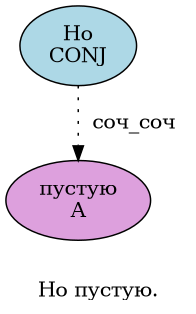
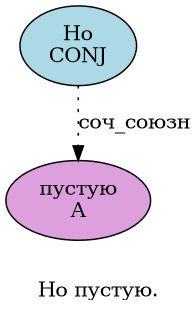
edge "Но CONJ" -> "пустую A": label "соч_соч" -> "соч_союзн"
